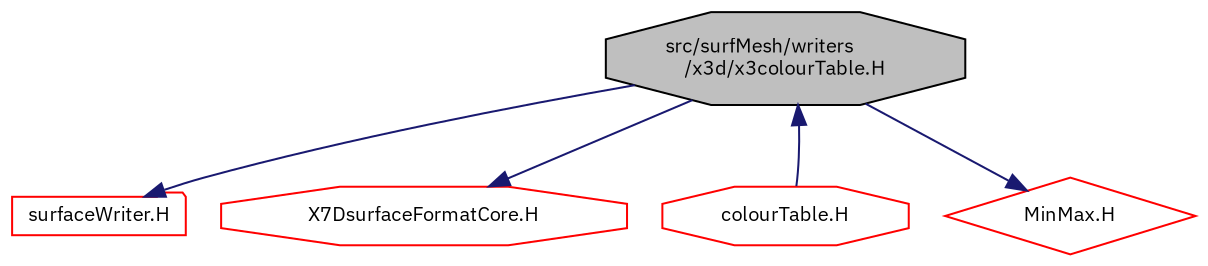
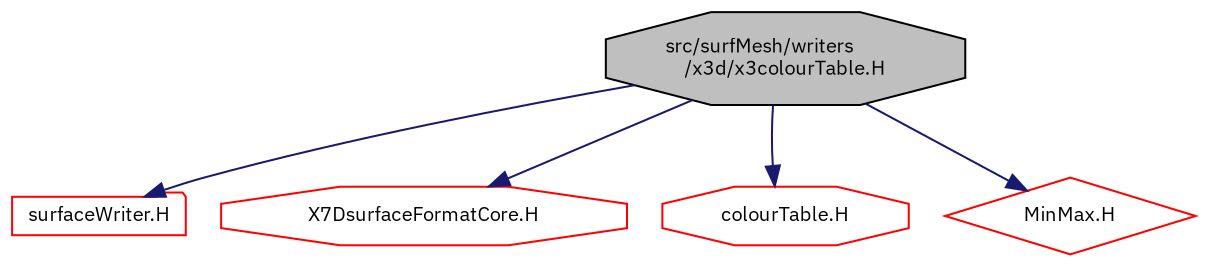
edge "colourTable.H" -> "src/surfMesh/writers /x3d/x3colourTable.H": reversed
